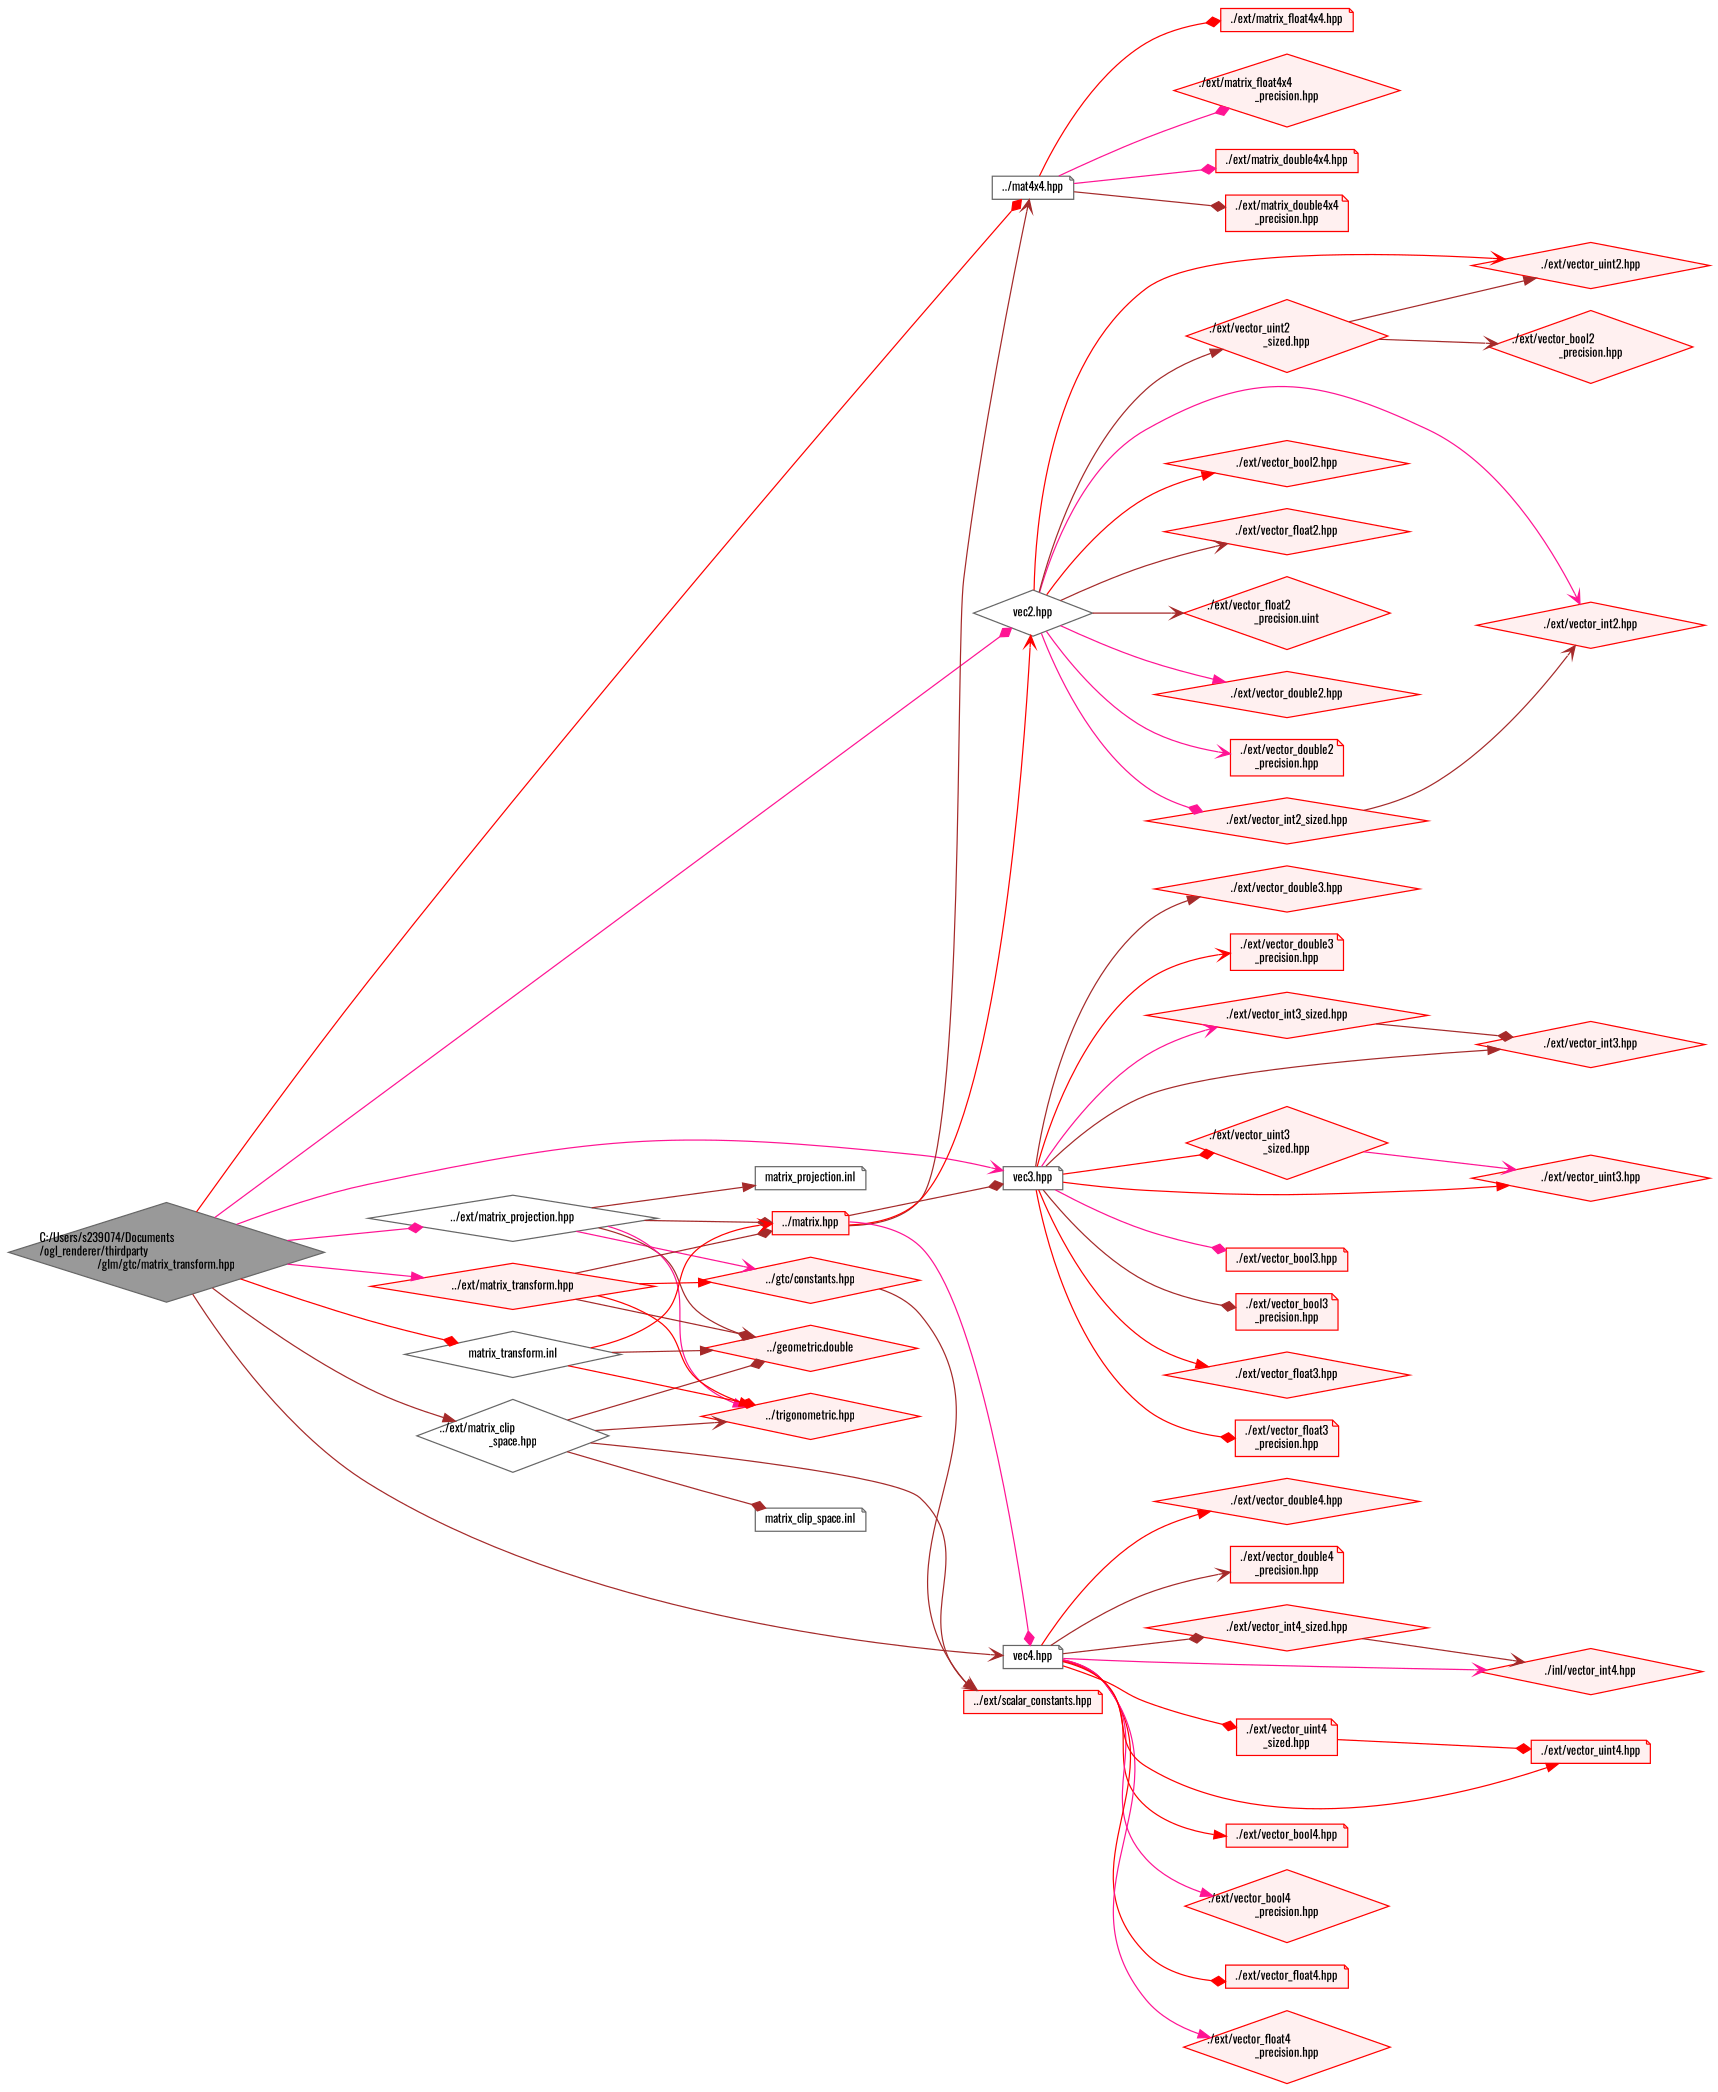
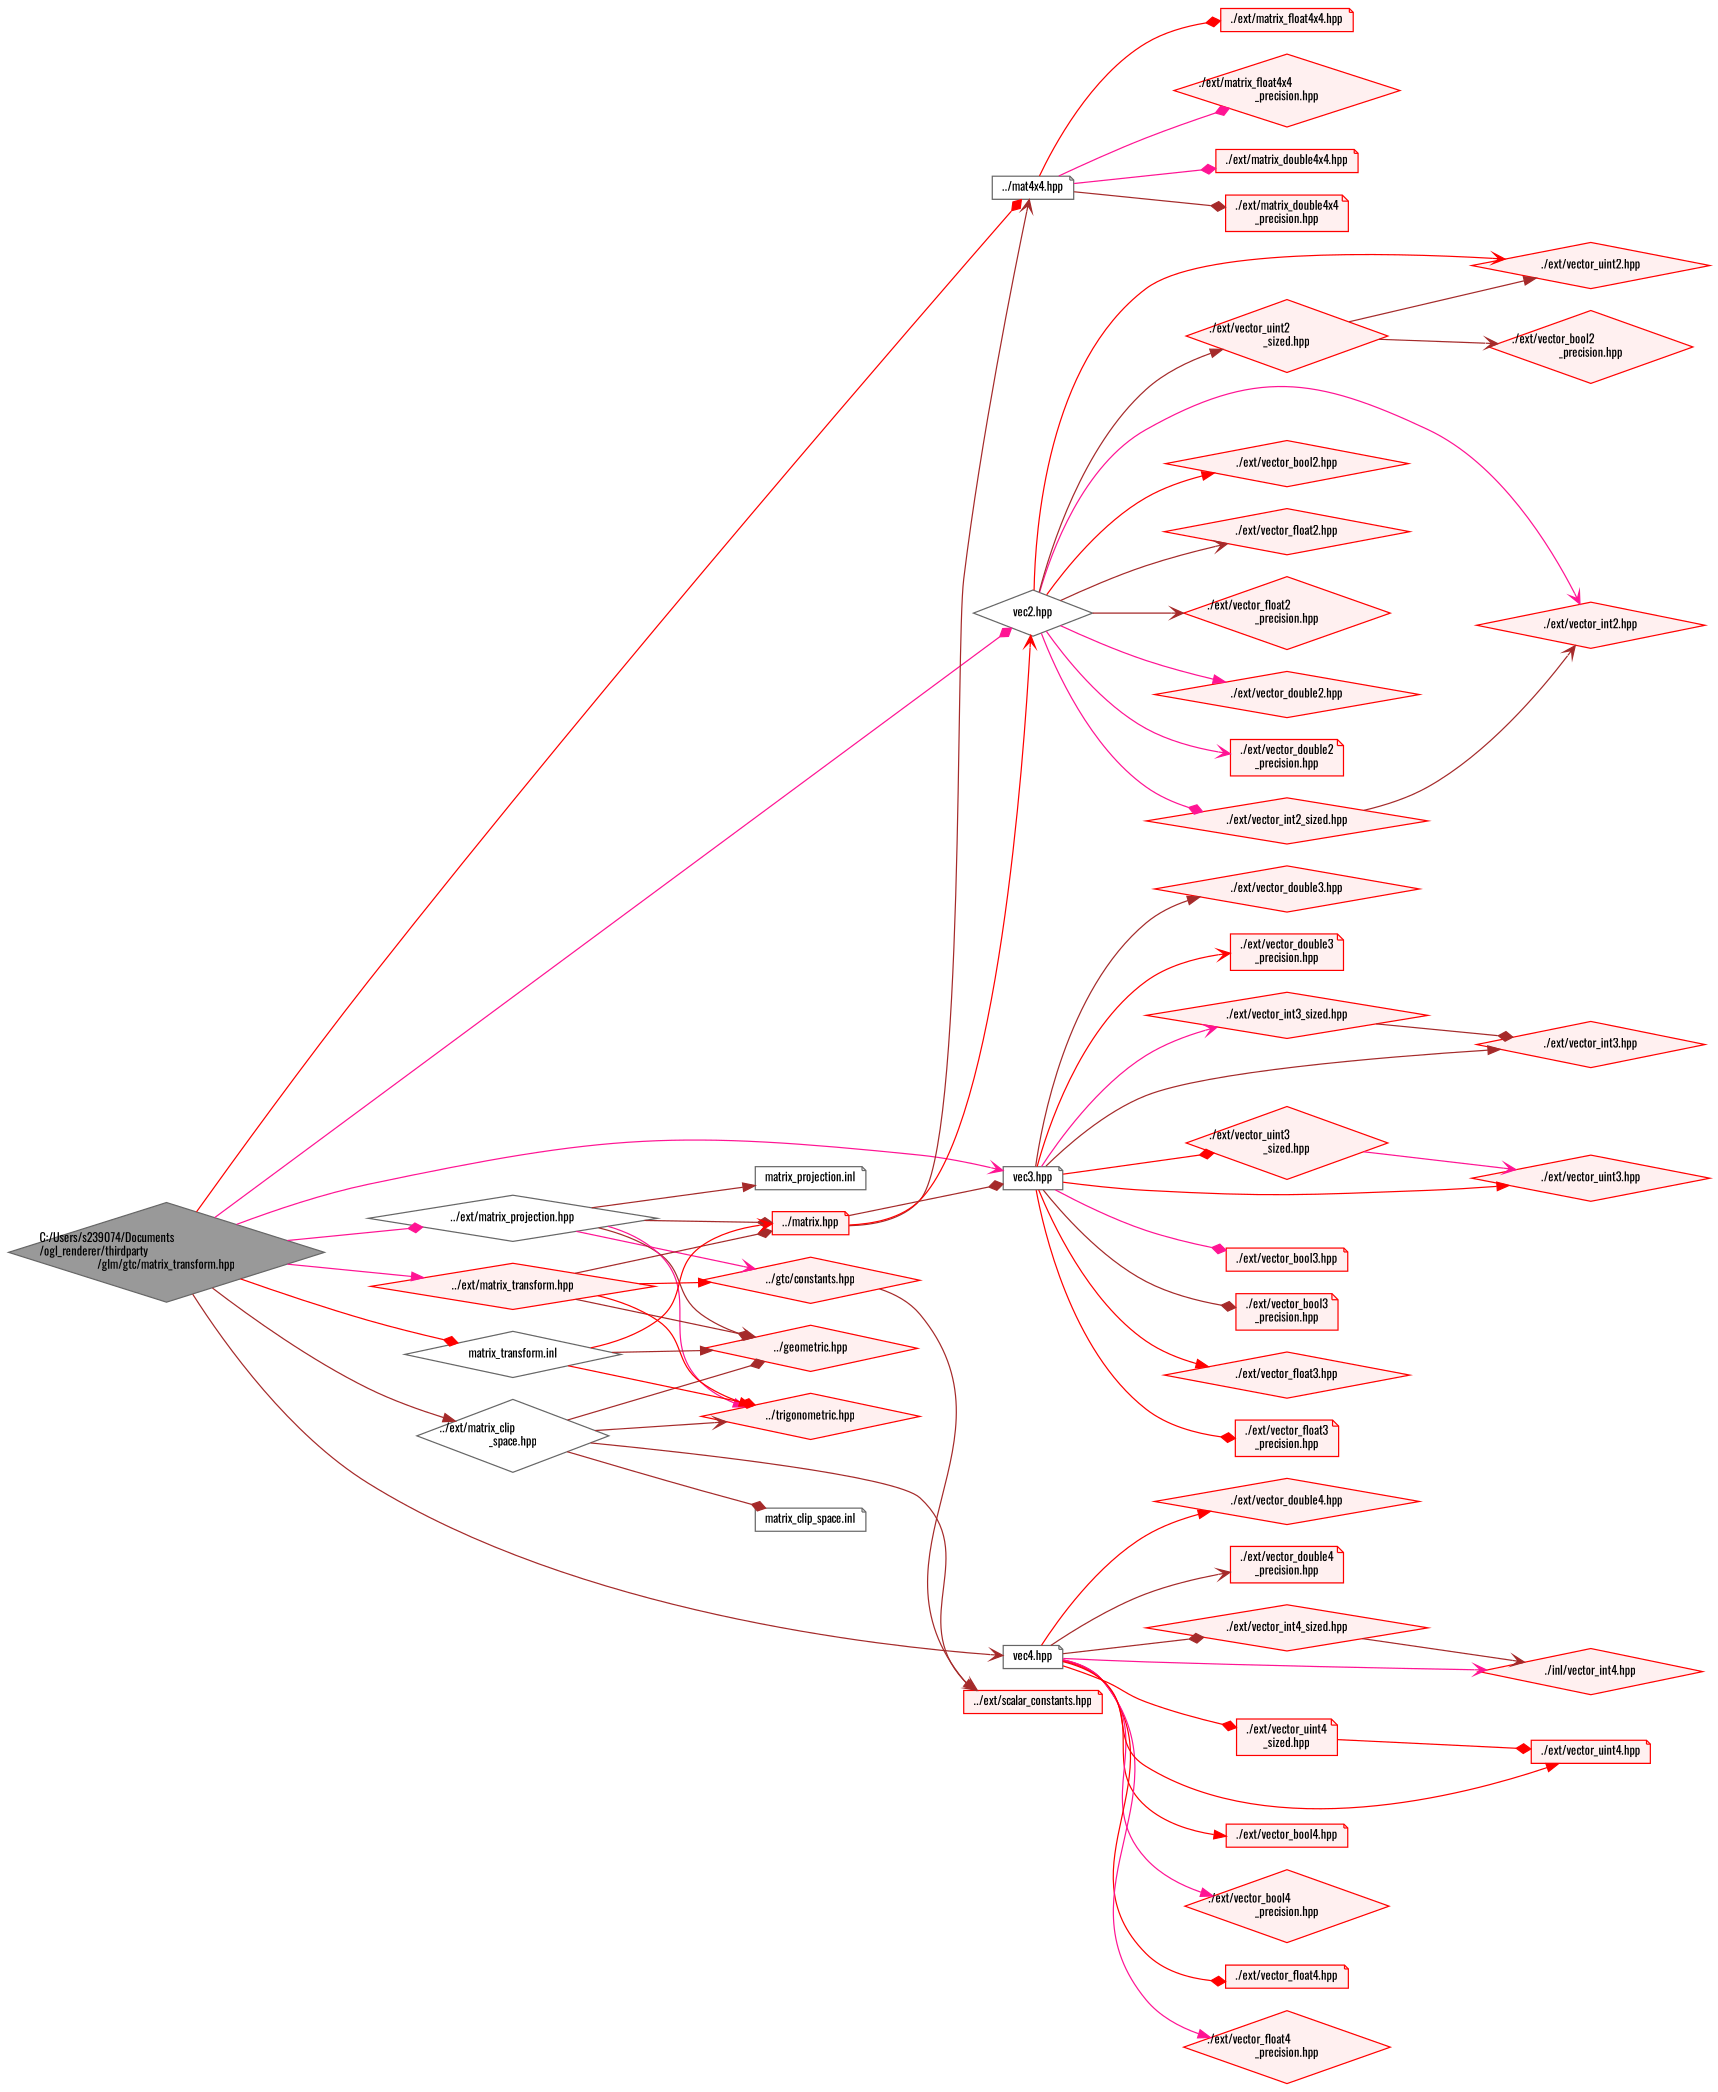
node "./ext/vector_float2 _precision.uint": label "./ext/vector_float2 _precision.uint" -> "./ext/vector_float2 _precision.hpp"
node "../geometric.double": label "../geometric.double" -> "../geometric.hpp"
edge "../matrix.hpp" -> "vec4.hpp": removed
